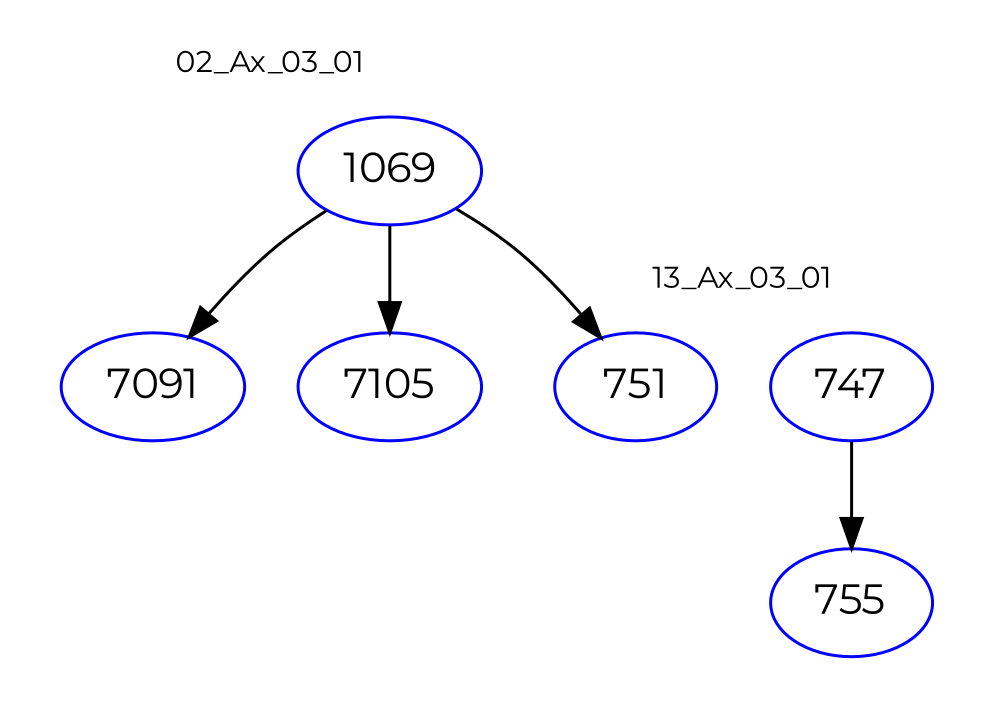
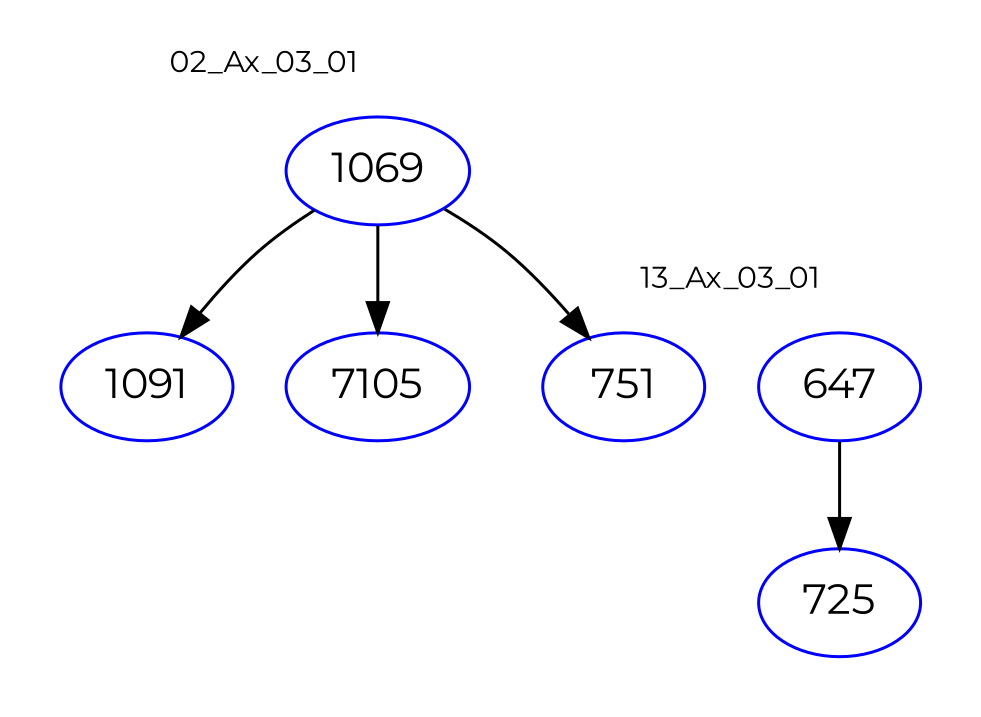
node "7091": label "7091" -> "1091"
node "747": label "747" -> "647"
node "755": label "755" -> "725"
